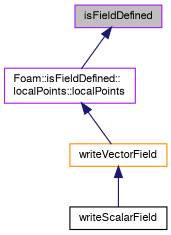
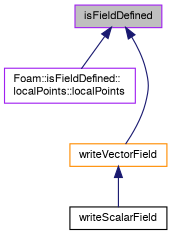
edge "writeVectorField" -> "Foam::isFieldDefined:: localPoints::localPoints": now "writeVectorField" -> "isFieldDefined"
